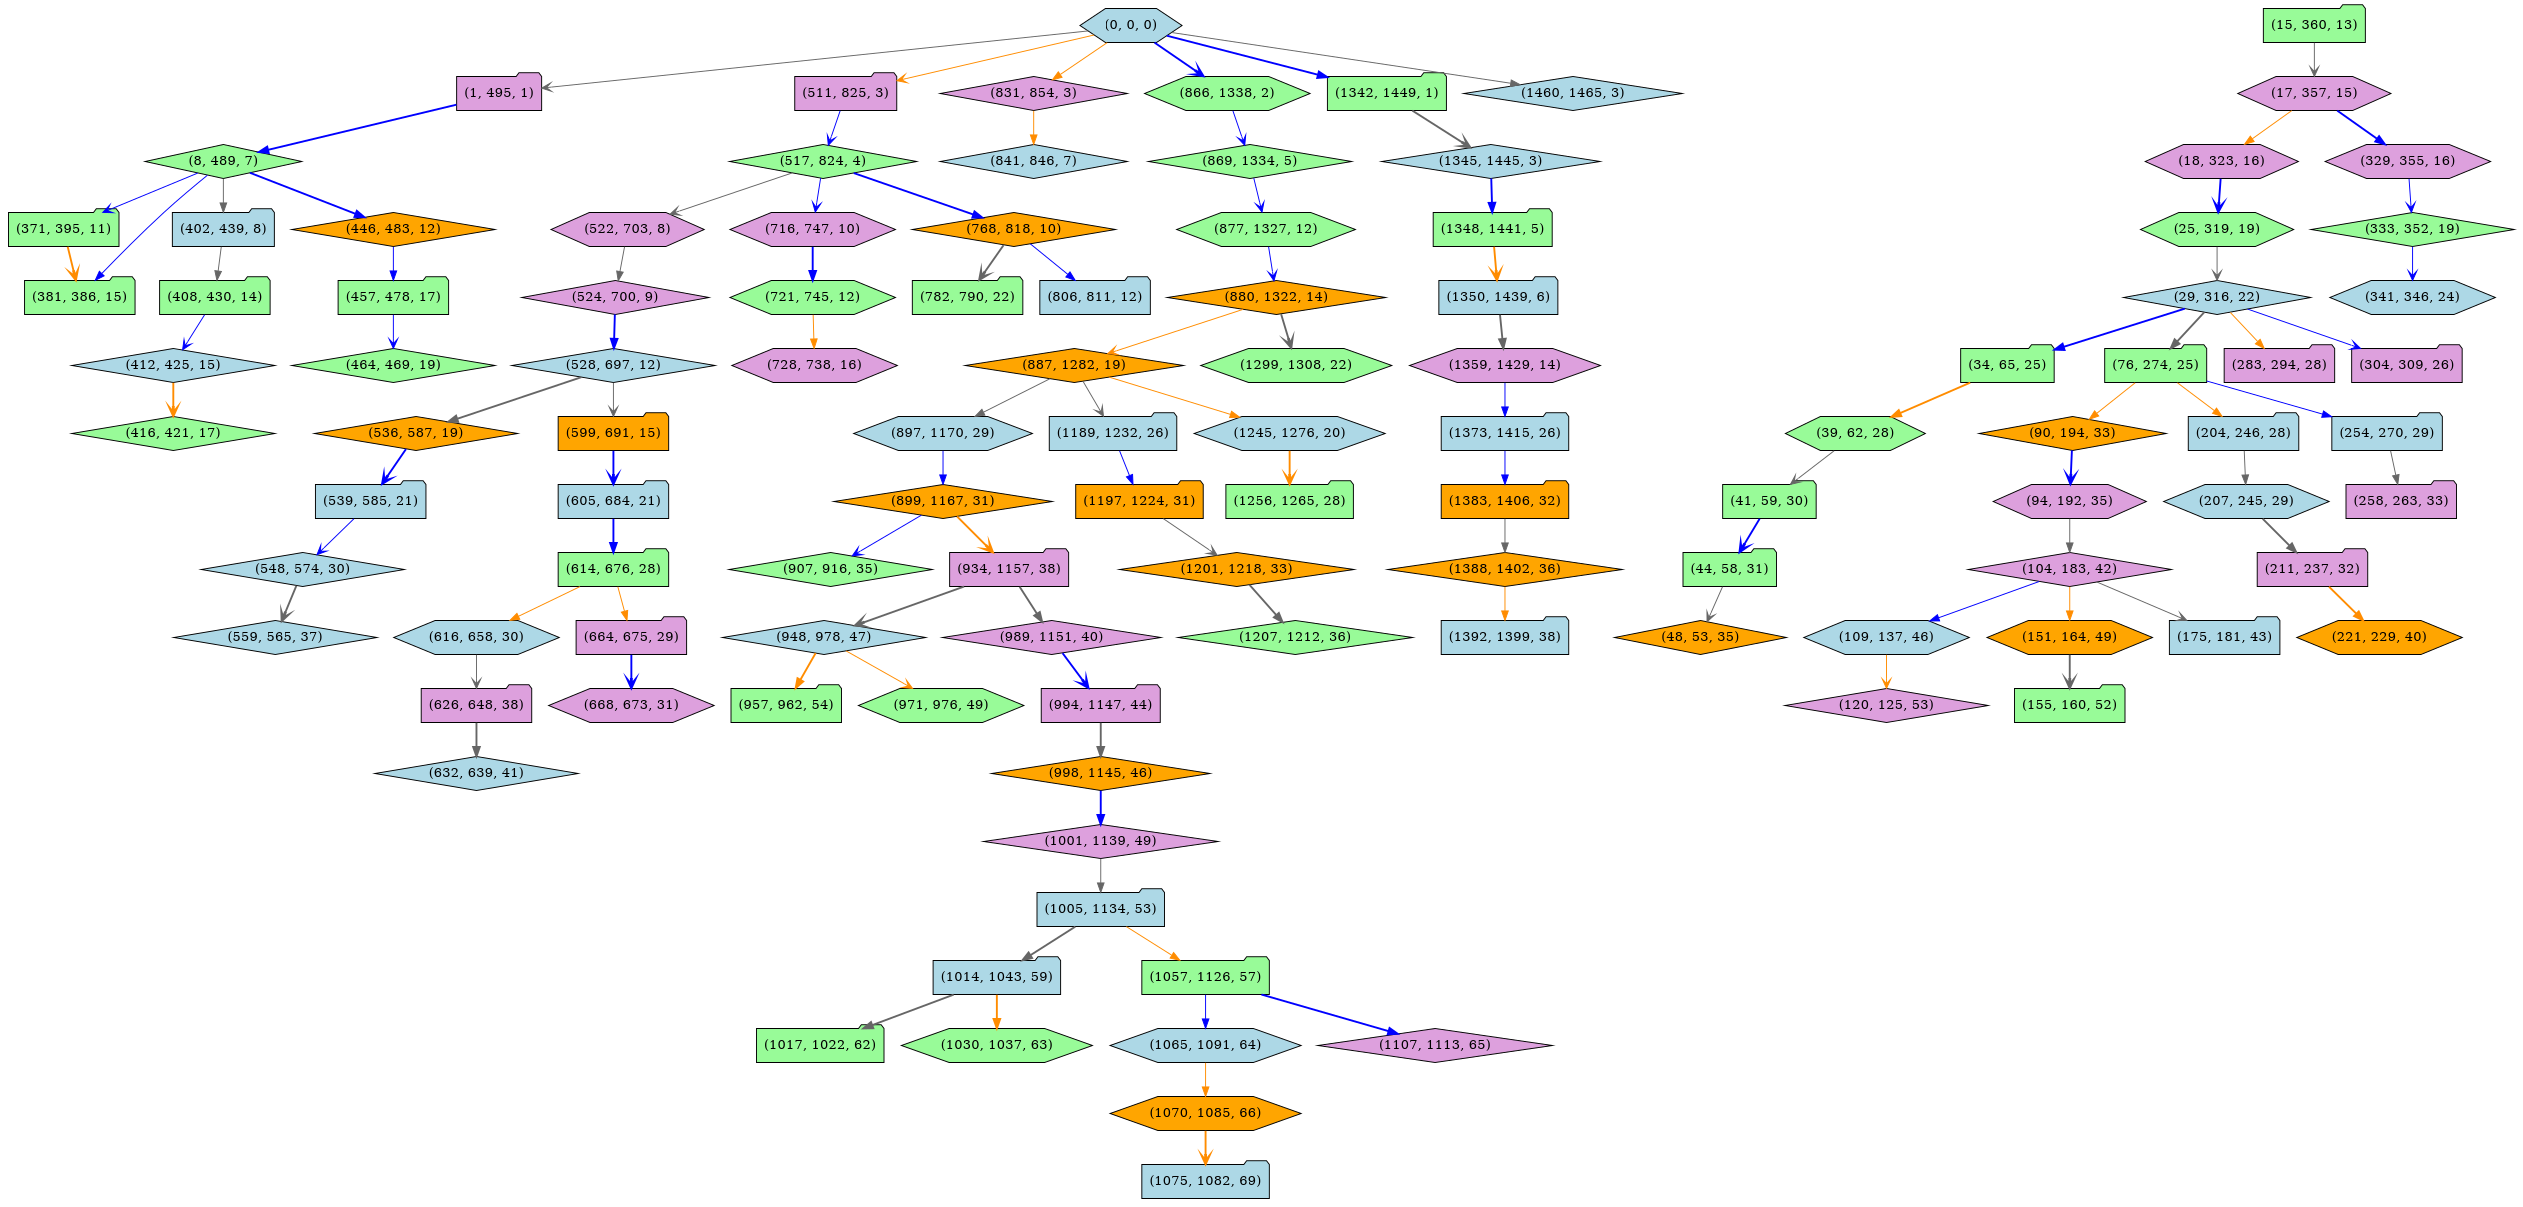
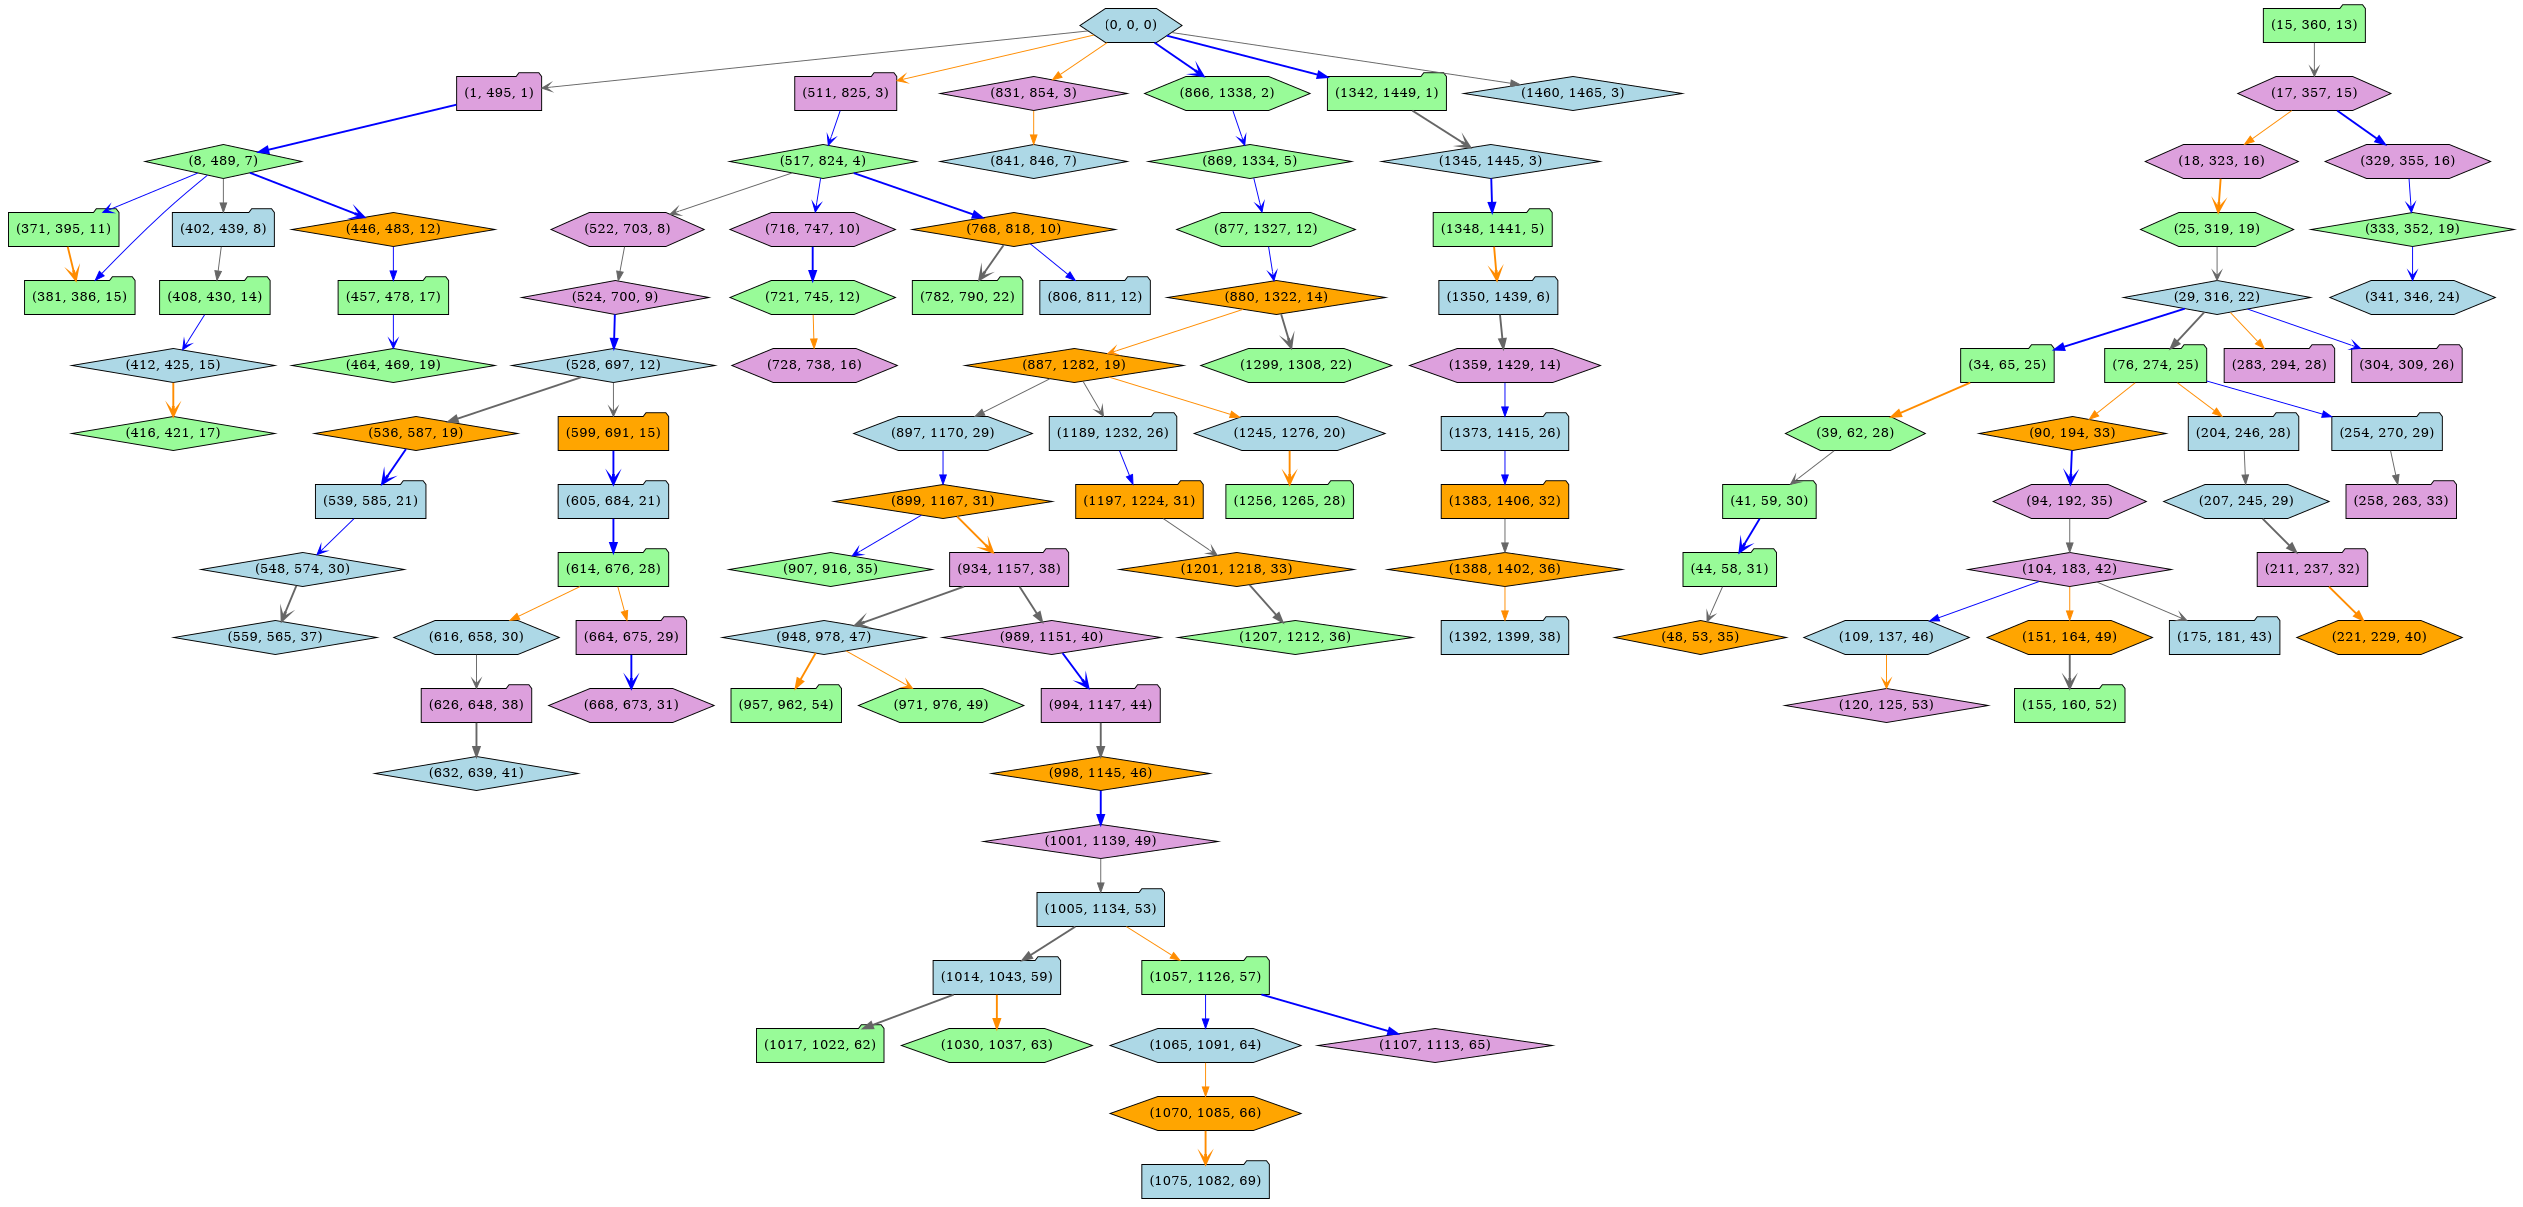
edge "(18, 323, 16)" -> "(25, 319, 19)": color blue -> darkorange
edge "(8, 489, 7)" -> "(446, 483, 12)": arrowhead normal -> vee
